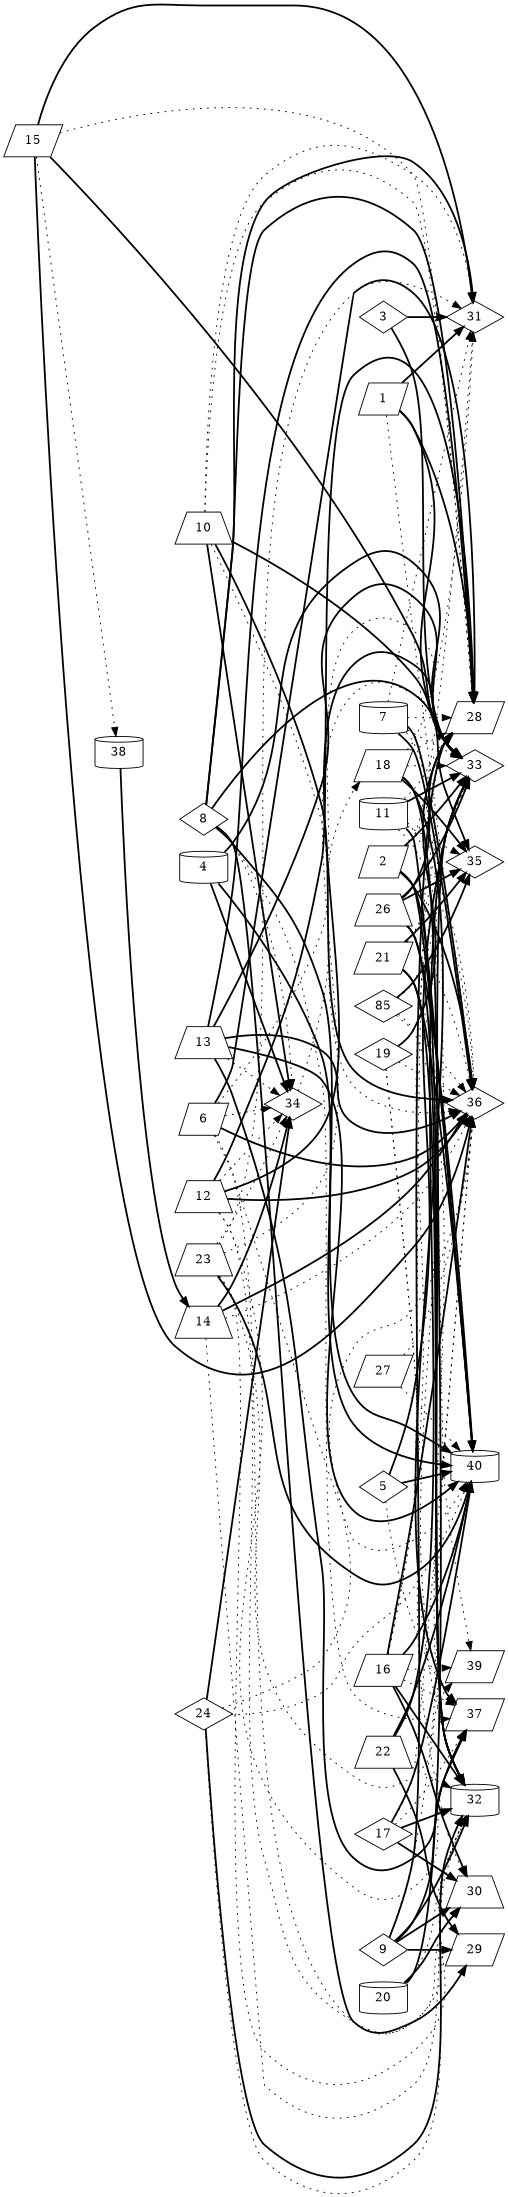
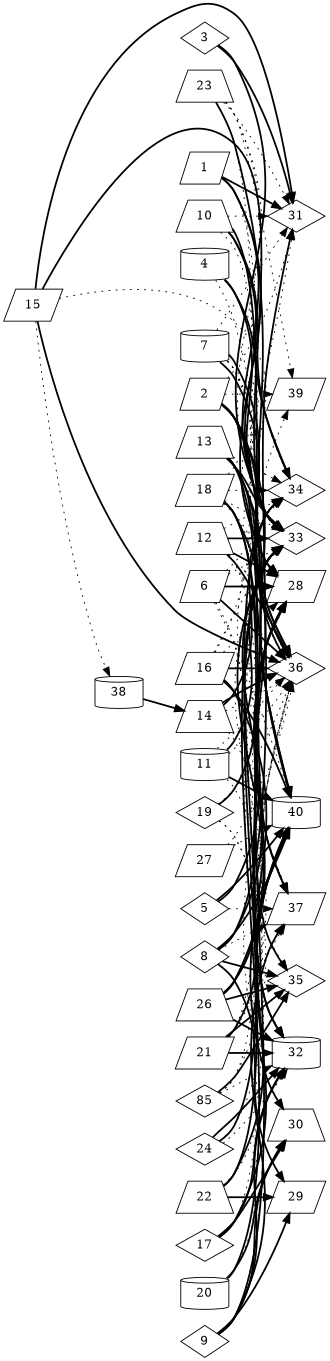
edge "34" -> "18": reversed
edge "4" -> "40": style bold -> dotted
edge "16" -> "32": removed
